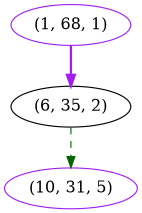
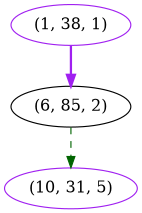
node "(1, 68, 1)": label "(1, 68, 1)" -> "(1, 38, 1)"
node "(6, 35, 2)": label "(6, 35, 2)" -> "(6, 85, 2)"
